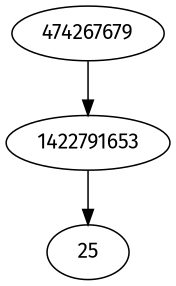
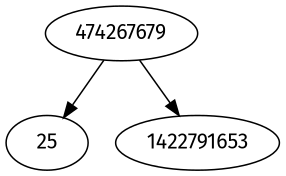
edge "1422791653" -> "25": now "474267679" -> "25"
